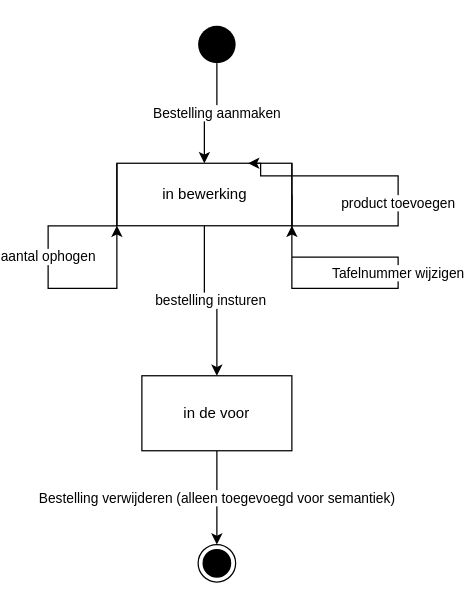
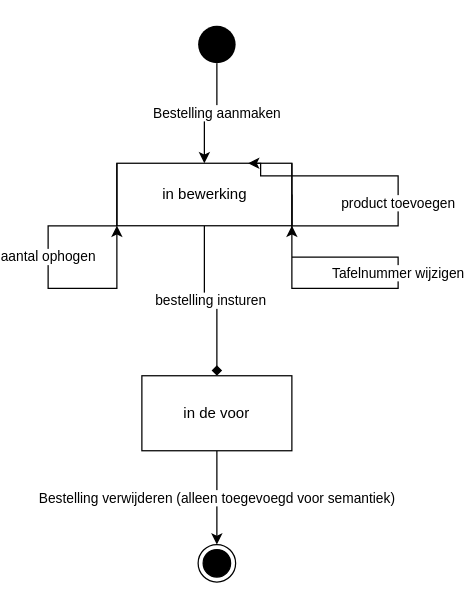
edge "in bewerking" -> "in de voor": arrowhead classic -> diamond
